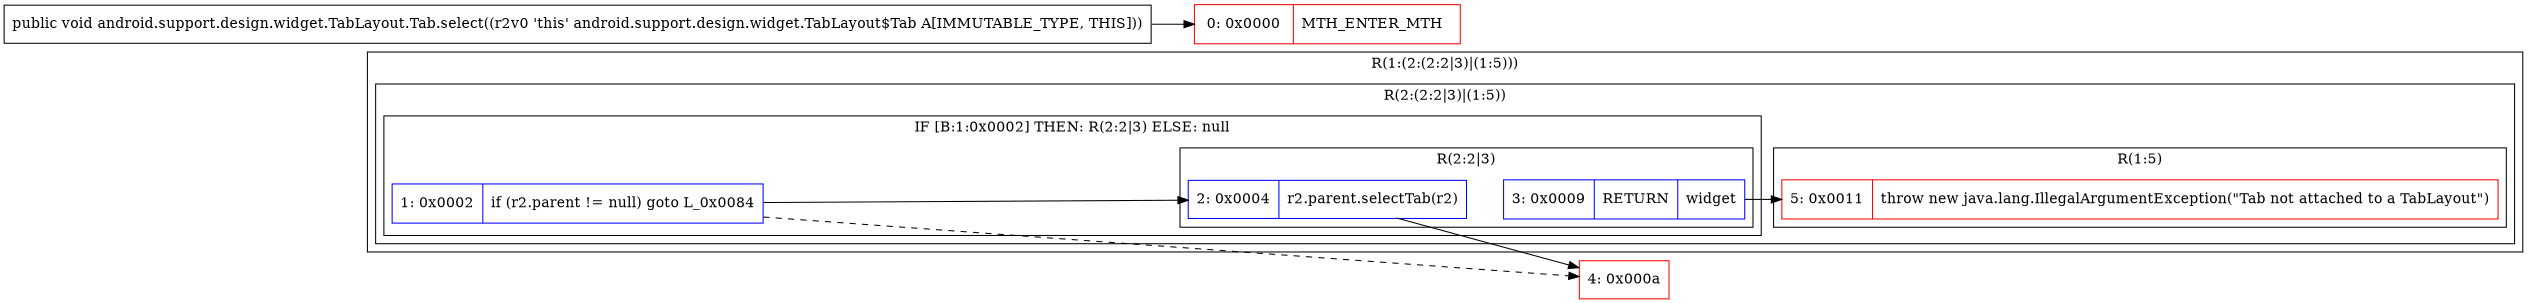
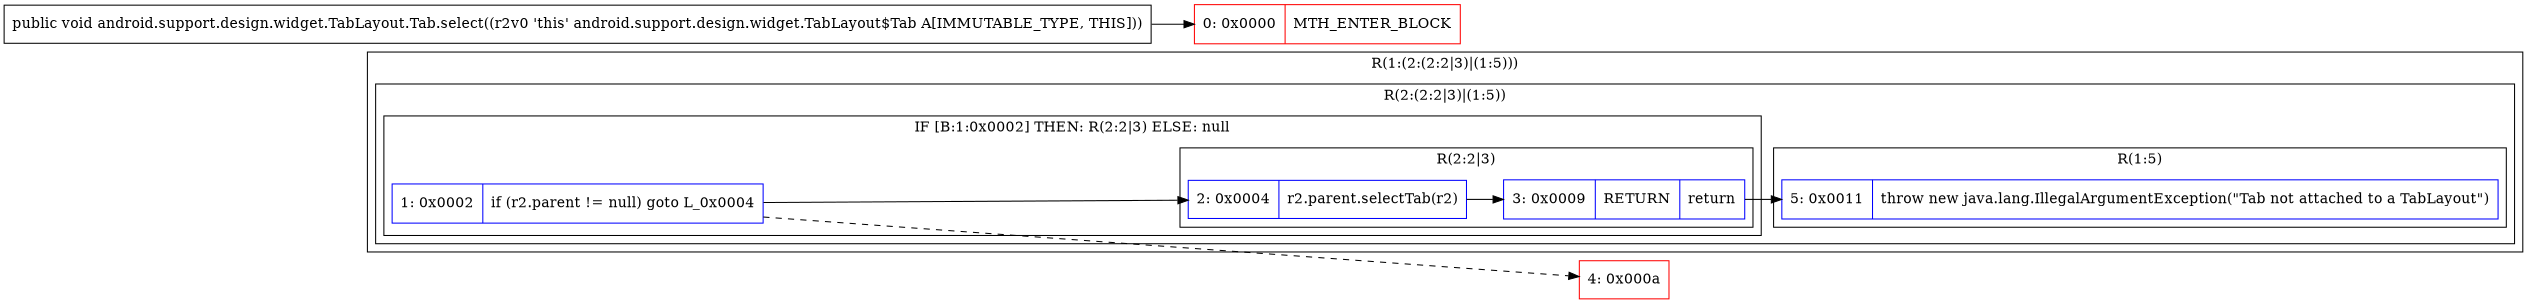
node "0: 0x0000": text "MTH_ENTER_MTH" -> "MTH_ENTER_BLOCK"
node "3: 0x0009": text "widget" -> "return"
node "5: 0x0011": color red -> blue
node "1: 0x0002": text "if (r2.parent != null) goto L_0x0084" -> "if (r2.parent != null) goto L_0x0004"
edge "2: 0x0004" -> "4: 0x000a": now "2: 0x0004" -> "3: 0x0009"
